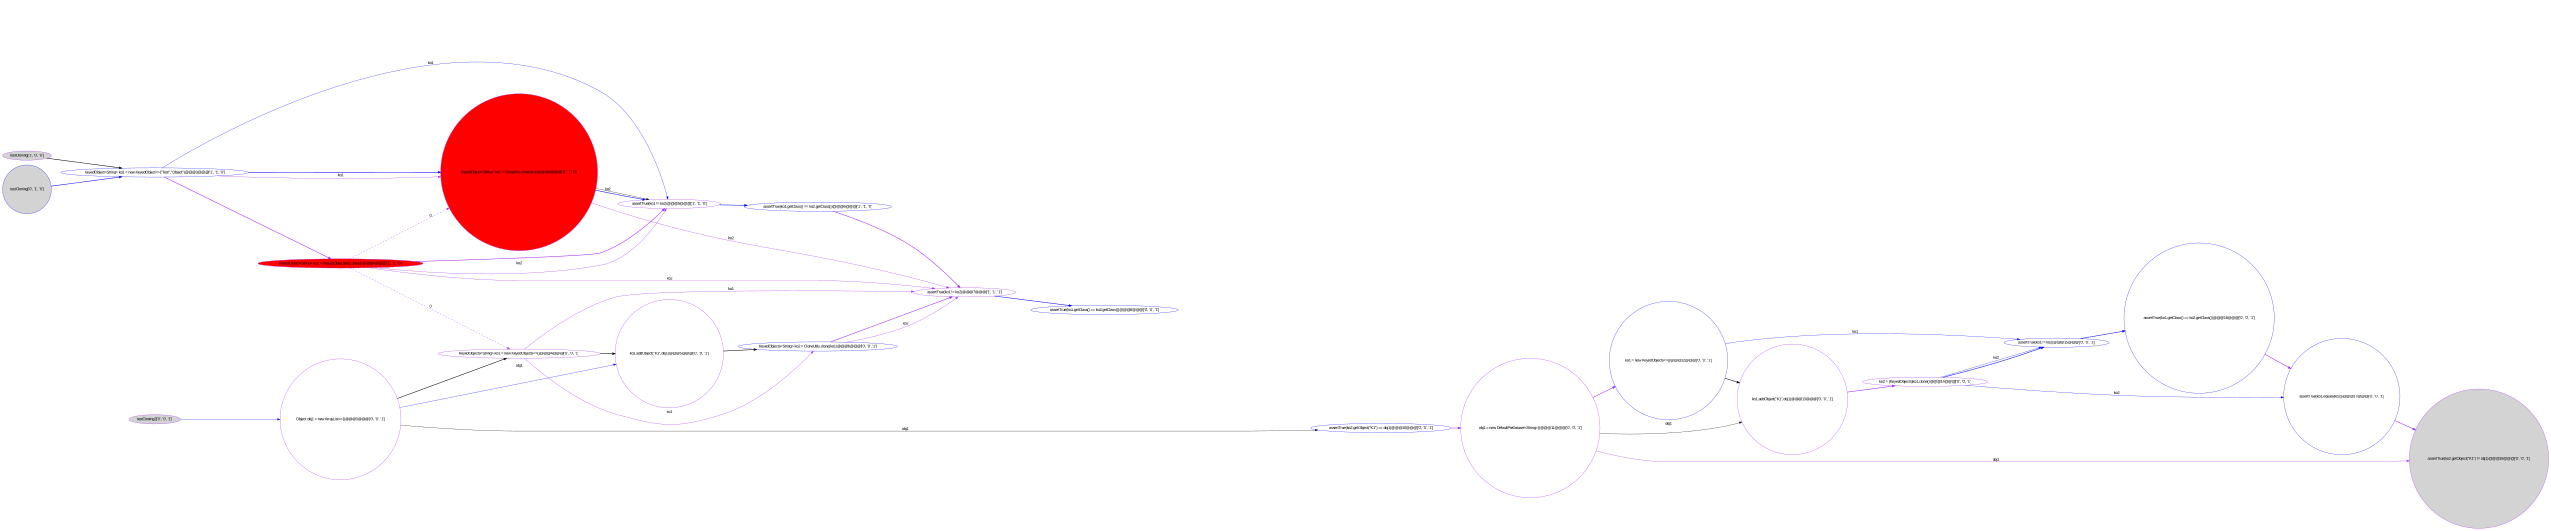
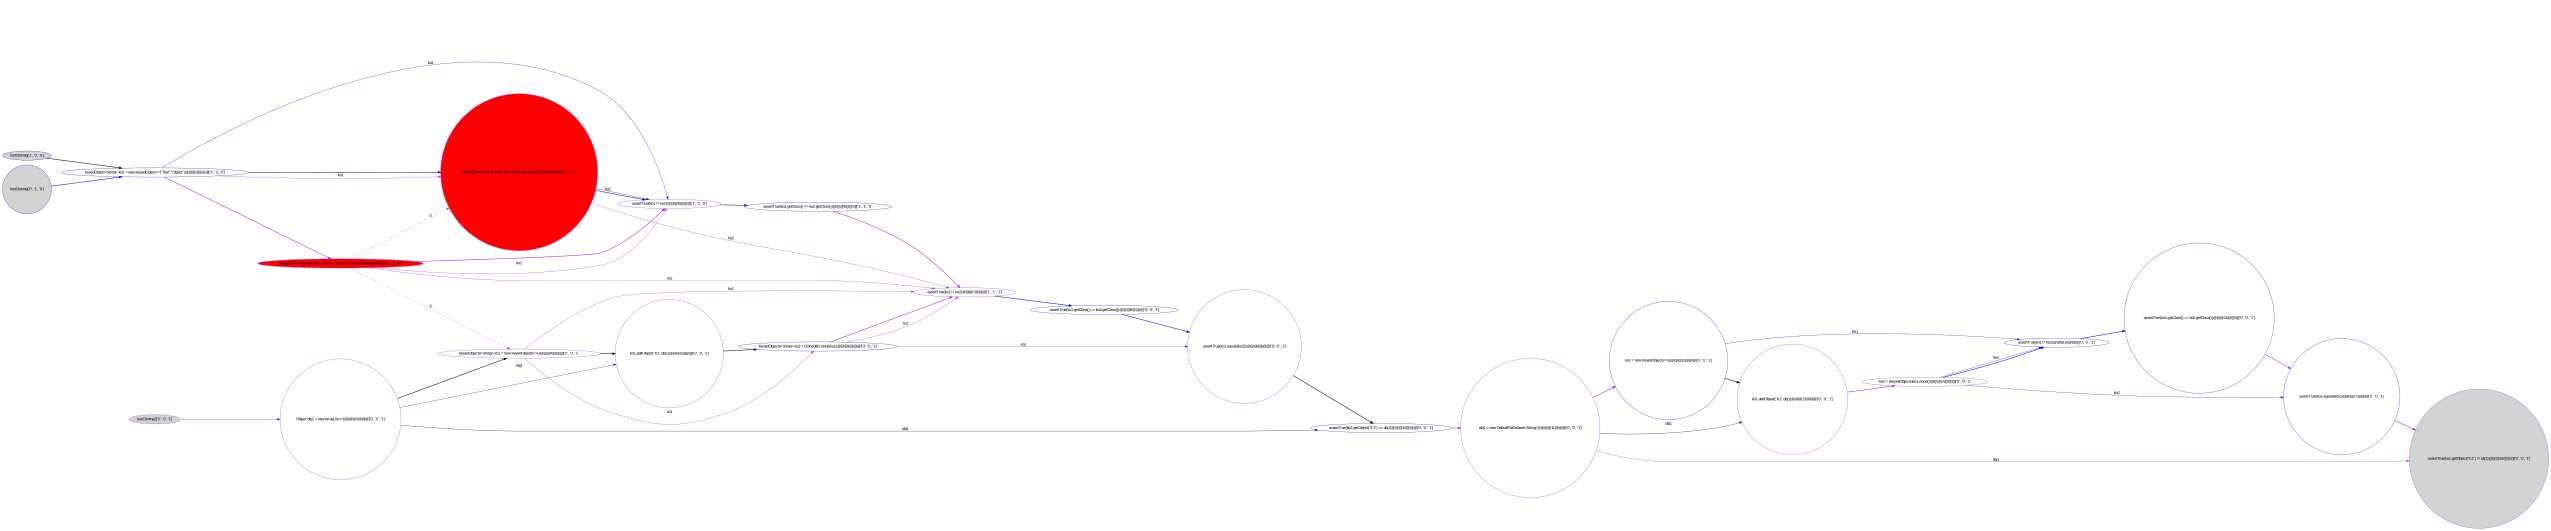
node "testCloning['1', '0', '0']": color purple -> blue
node "assertTrue(ko1.equals(ko2))@@@9@@@['0', '0', '1']": added
